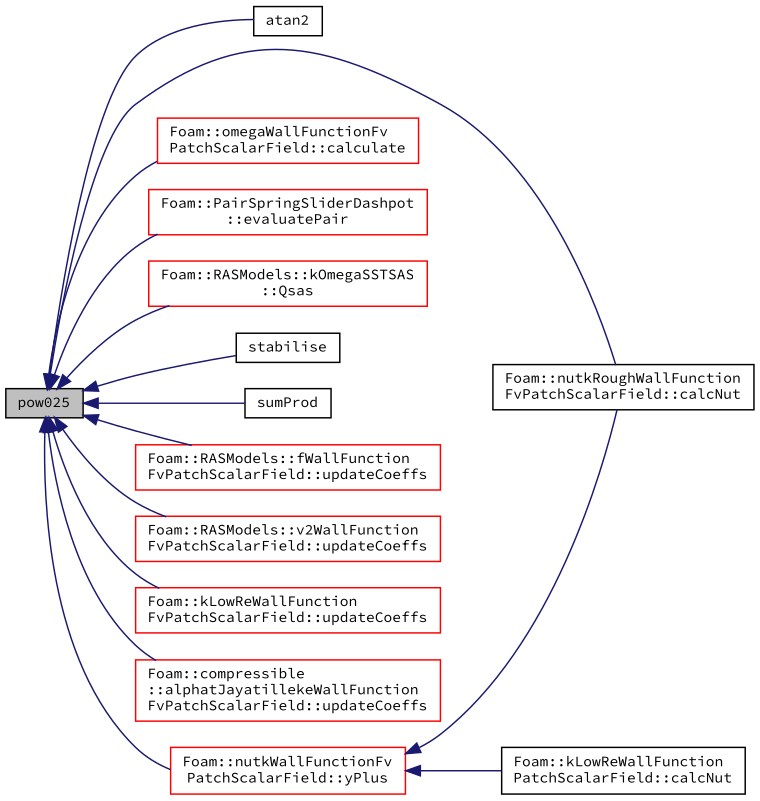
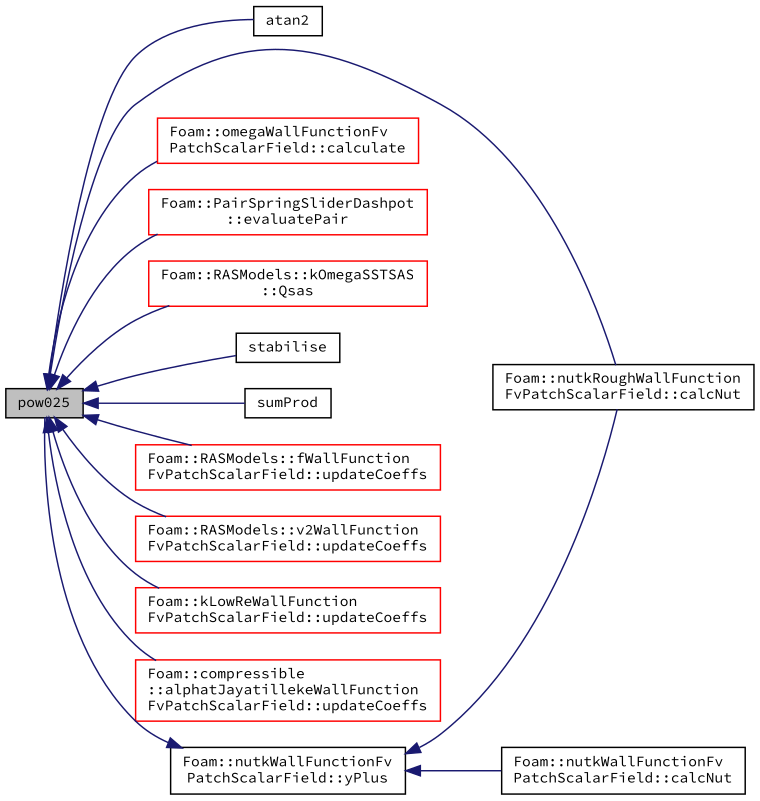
edge "Foam::nutkWallFunctionFv PatchScalarField::yPlus" -> "pow025": reversed
node "Foam::nutkWallFunctionFv PatchScalarField::yPlus": color red -> black
node "Foam::kLowReWallFunction PatchScalarField::calcNut": label "Foam::kLowReWallFunction PatchScalarField::calcNut" -> "Foam::nutkWallFunctionFv PatchScalarField::calcNut"
